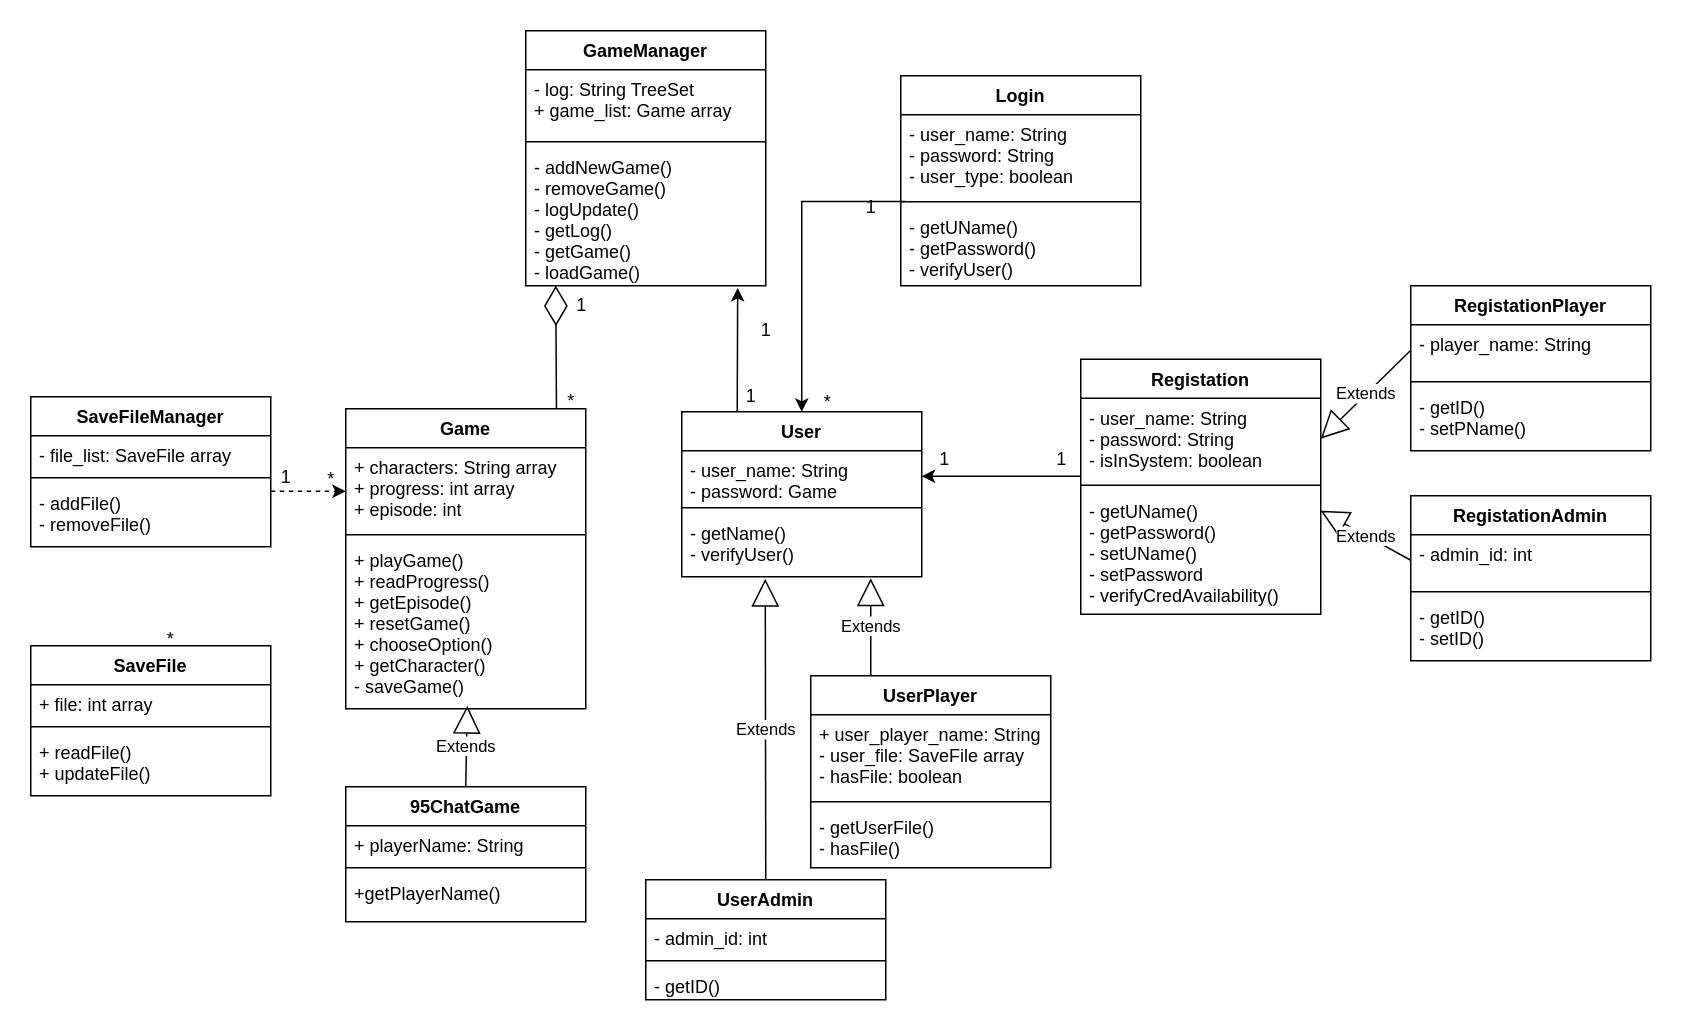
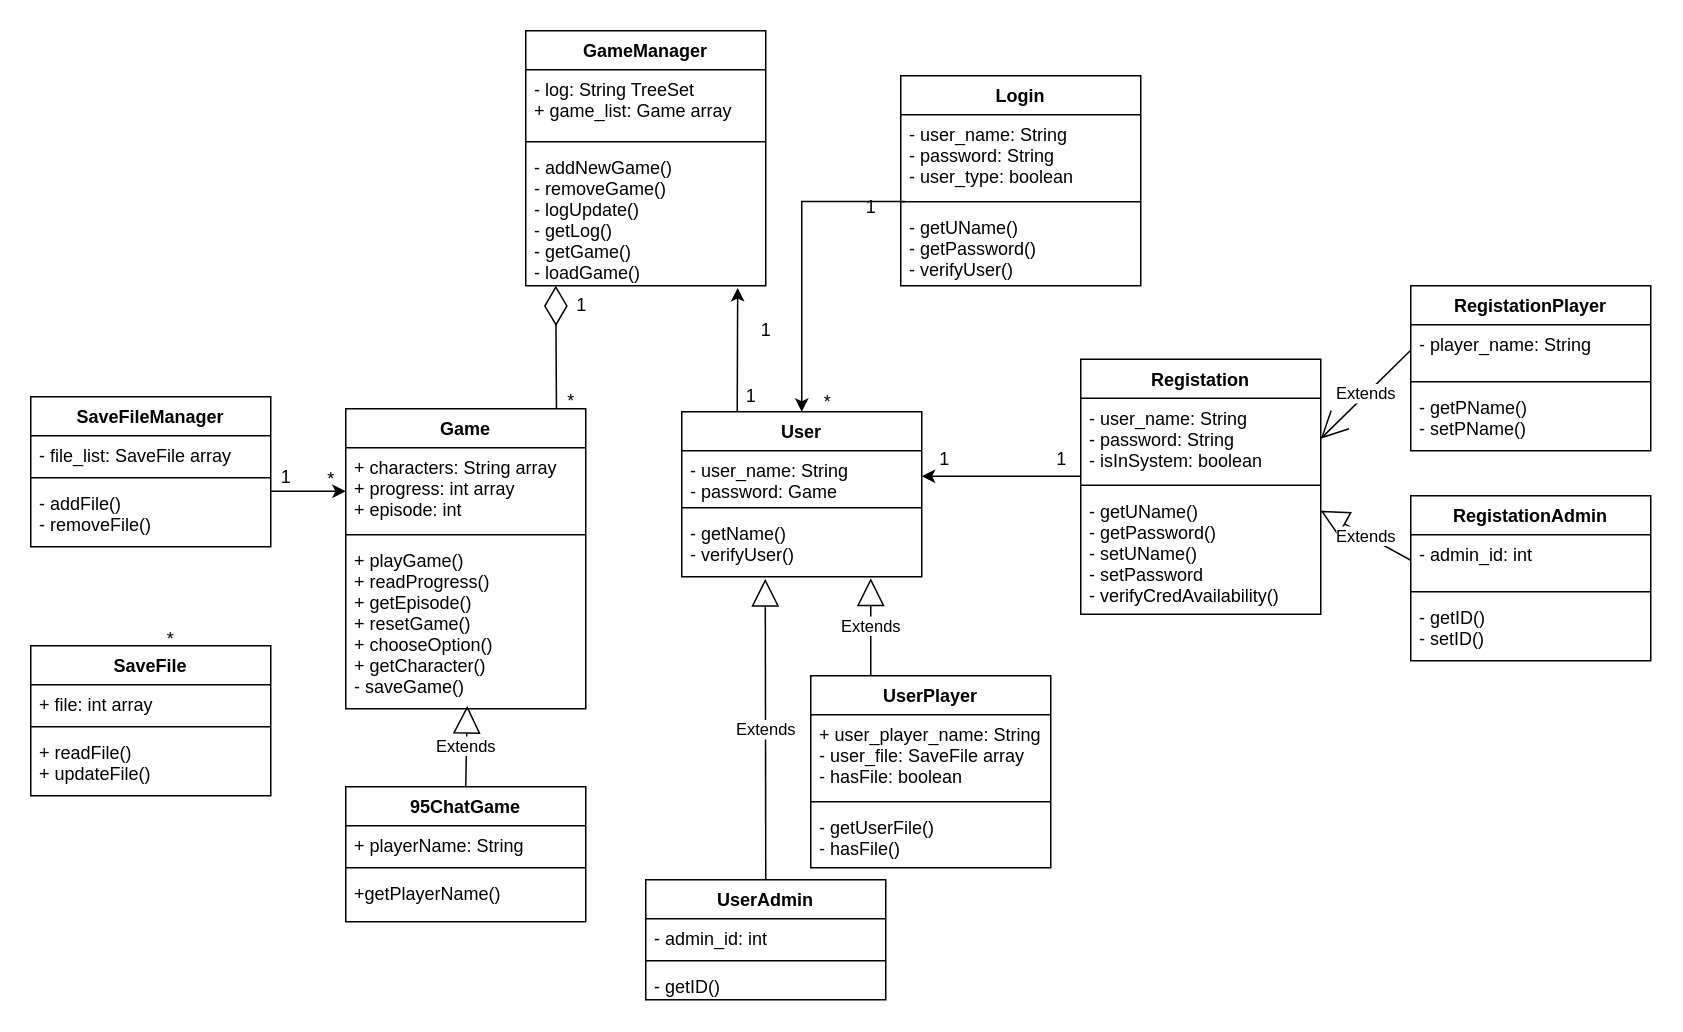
node "- getID() - setPName()": label "- getID() - setPName()" -> "- getPName() - setPName()"
edge "- player_name: String" -> "- user_name: String - password: String - isInSystem: boolean": arrowhead block -> open
edge "- addFile() - removeFile()" -> "+ characters: String array + progress: int array + episode: int": style dashed -> solid
